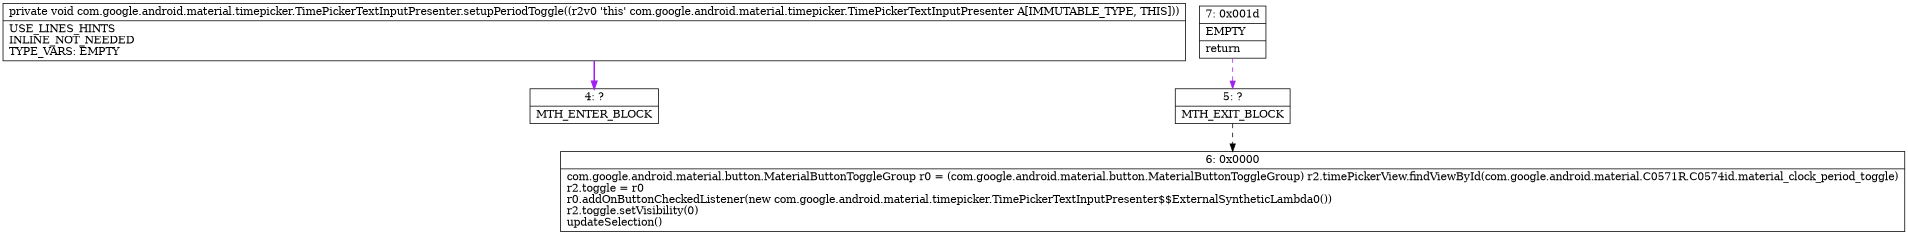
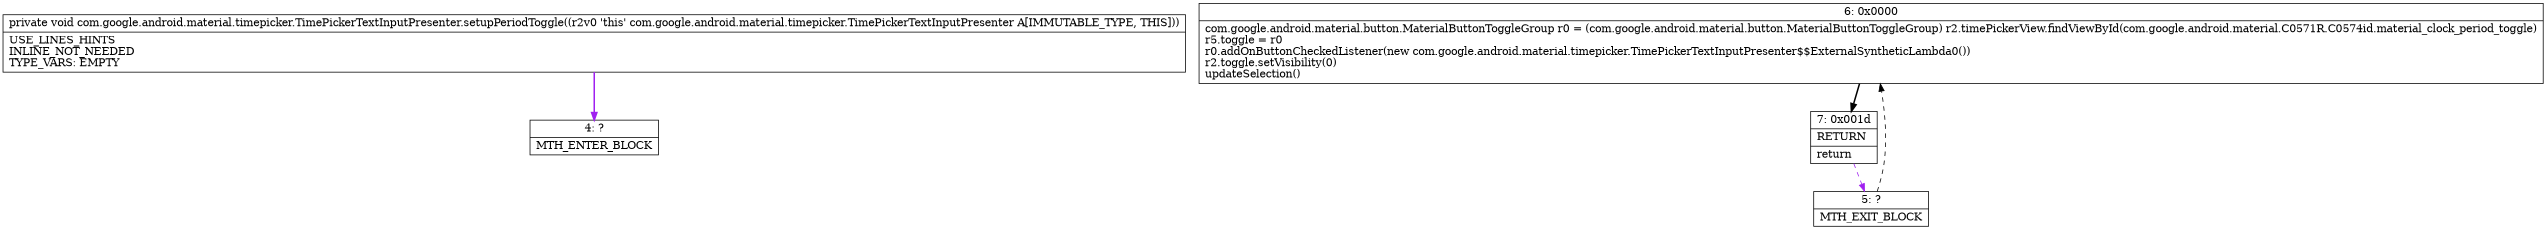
node "7: 0x001d": text "EMPTY" -> "RETURN"
edge "6: 0x0000" -> "7: 0x001d": added
node "6: 0x0000": text "r2.toggle = r0" -> "r5.toggle = r0"
